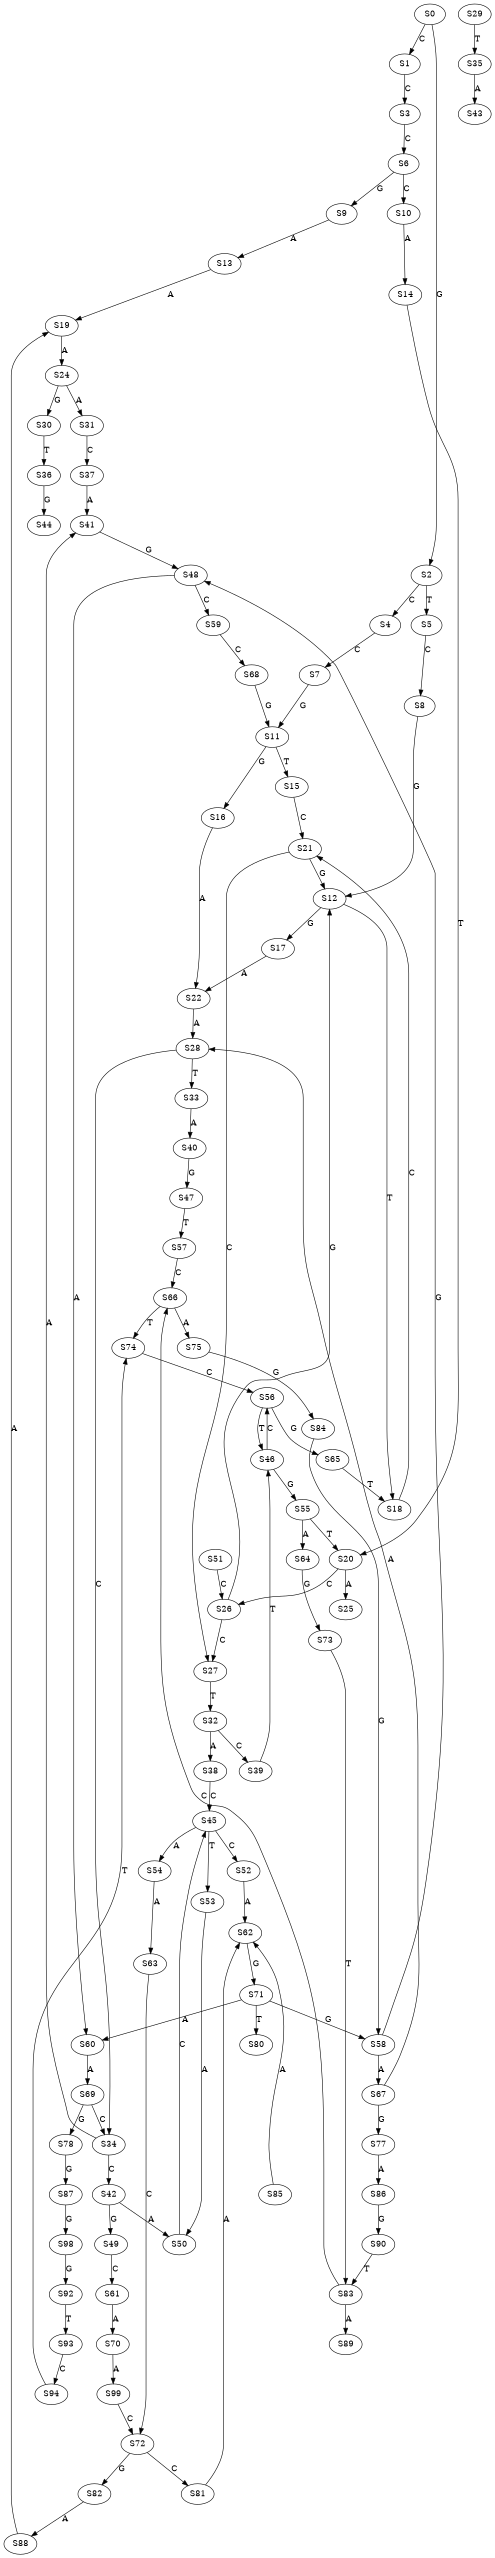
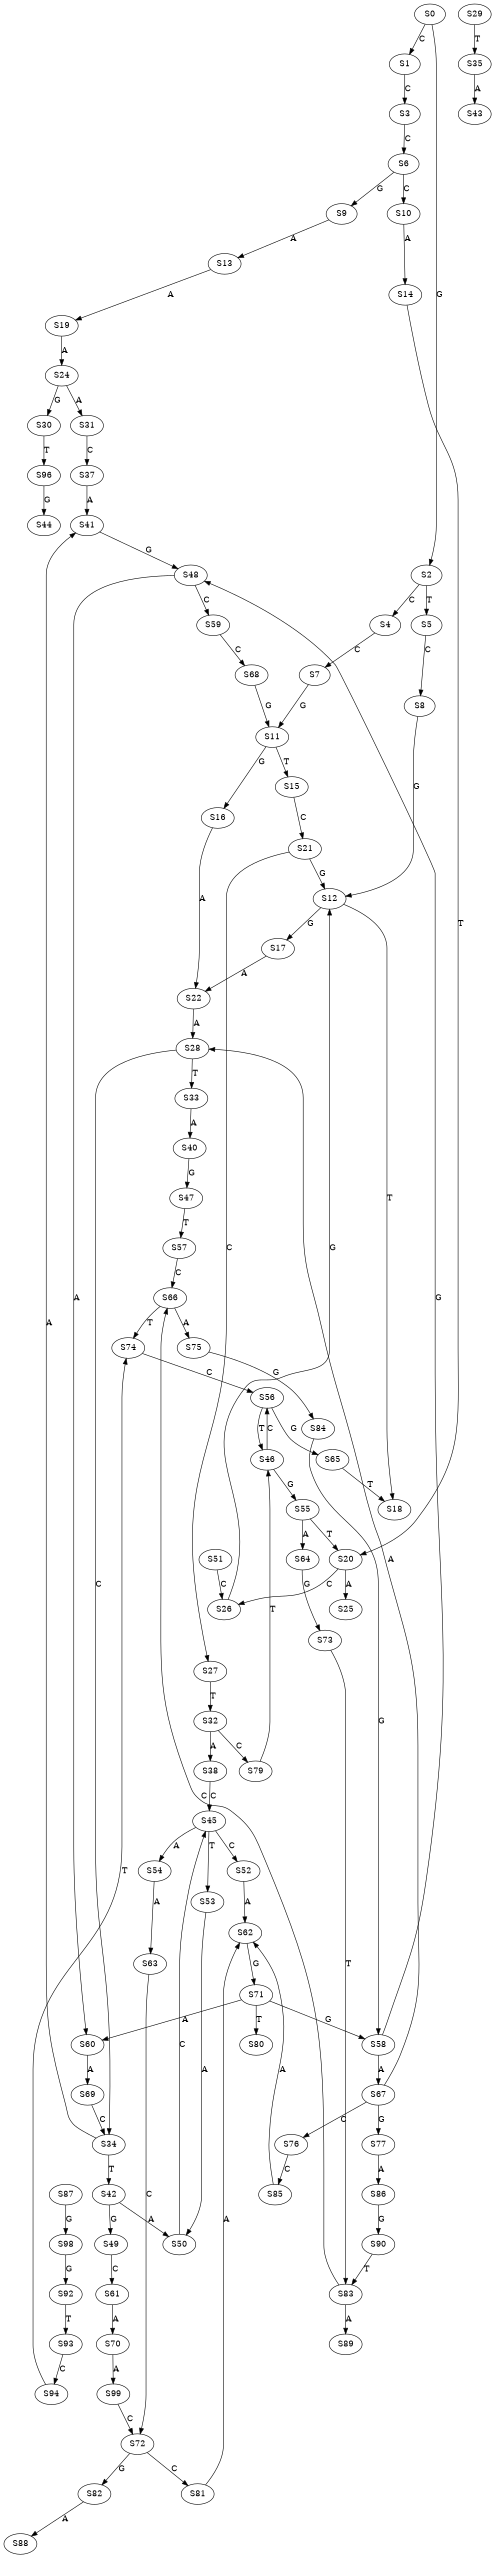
node "S36": label "S36" -> "S96"
edge "S18" -> "S21": removed, label "C"
edge "S88" -> "S19": removed, label "A"
edge "S26" -> "S27": removed, label "C"
node "S39": label "S39" -> "S79"
node "S78": removed
node "S76": added
edge "S34" -> "S42": label "C" -> "T"
